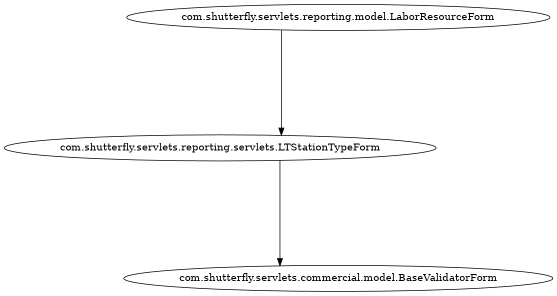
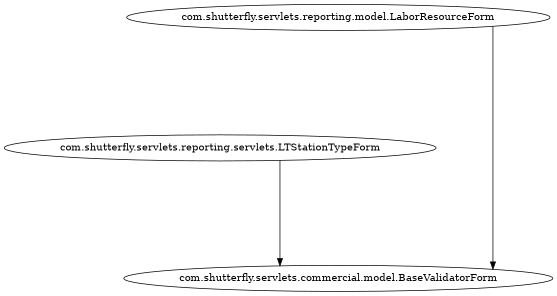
edge "com.shutterfly.servlets.reporting.model.LaborResourceForm" -> "com.shutterfly.servlets.reporting.servlets.LTStationTypeForm": now "com.shutterfly.servlets.reporting.model.LaborResourceForm" -> "com.shutterfly.servlets.commercial.model.BaseValidatorForm"
